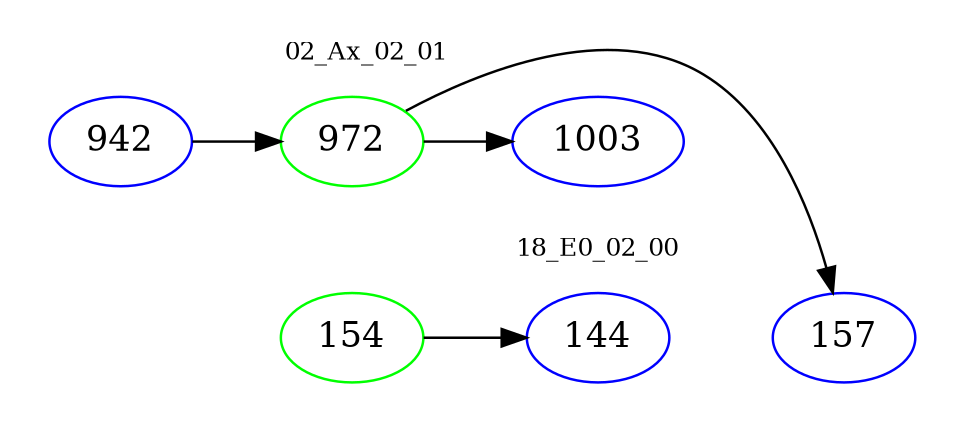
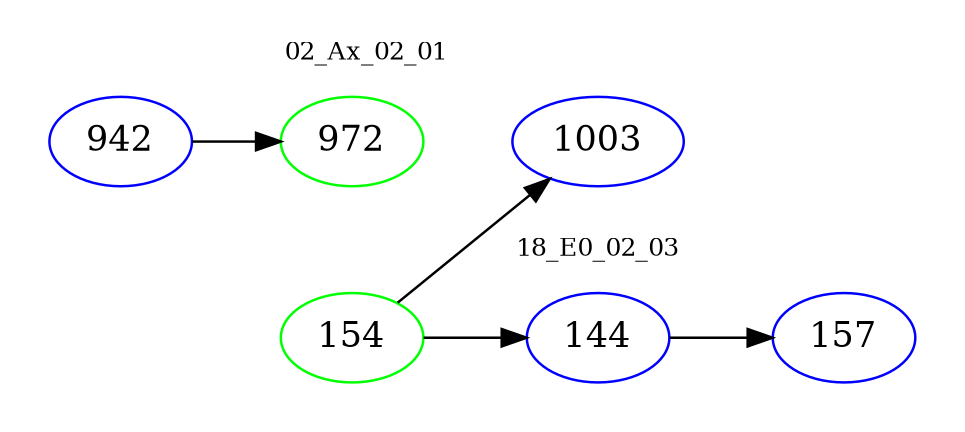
edge "972" -> "157": now "144" -> "157"
edge "972" -> "1003": now "154" -> "1003"
cluster "18_E0_02_00": label "18_E0_02_00" -> "18_E0_02_03"
